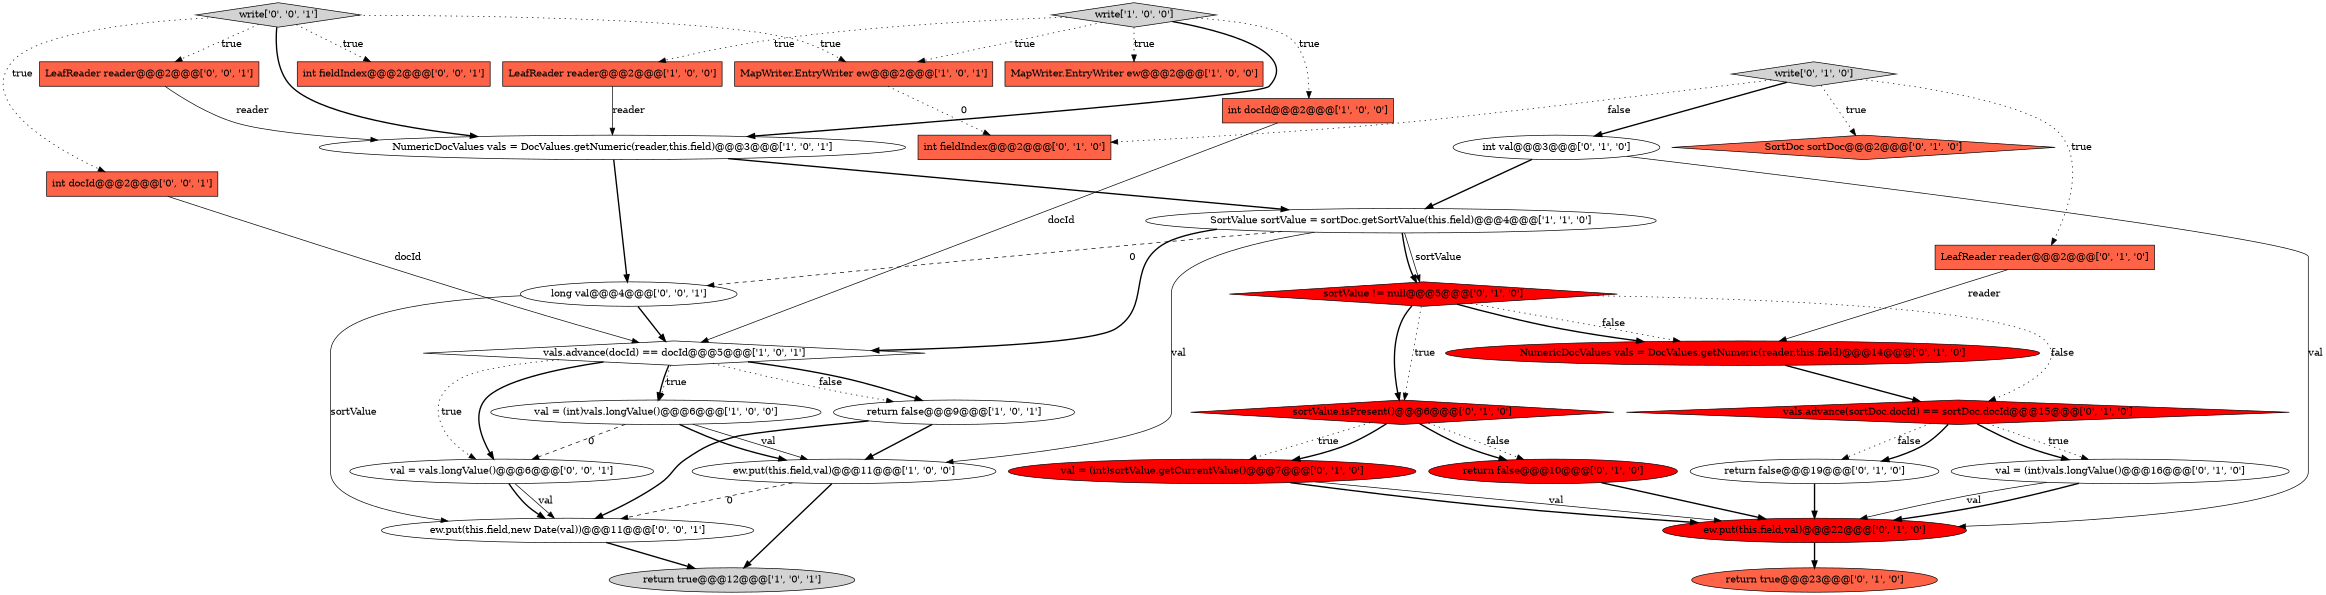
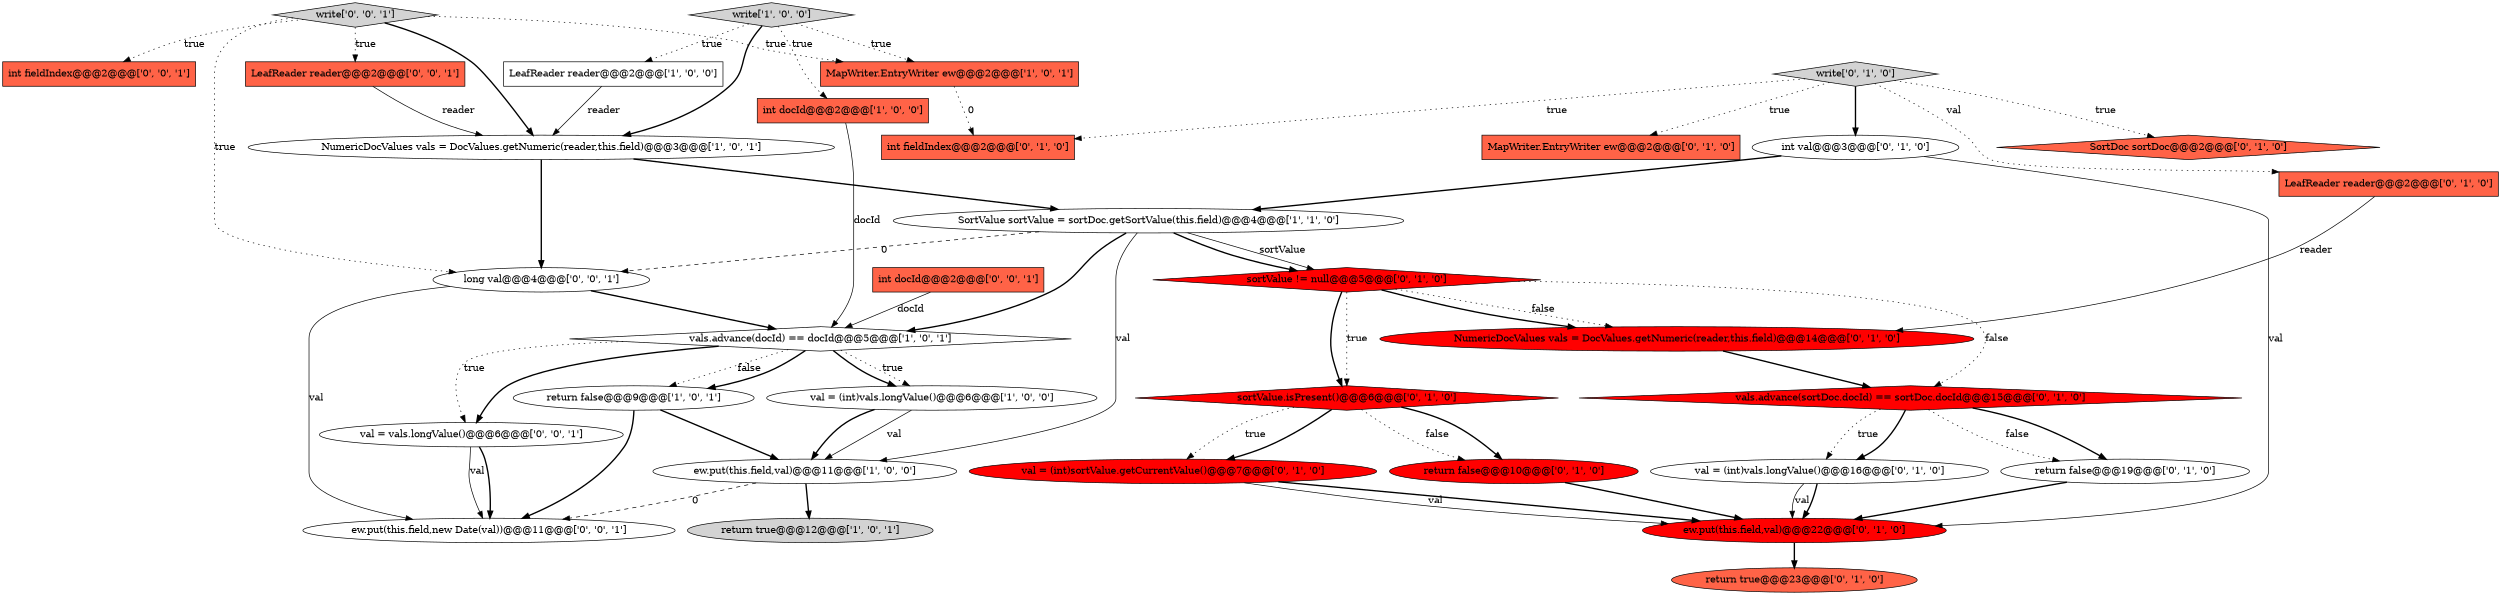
edge "write['0', '0', '1']" -> "int docId@@@2@@@['0', '0', '1']": now "write['0', '0', '1']" -> "long val@@@4@@@['0', '0', '1']"
node "LeafReader reader@@@2@@@['1', '0', '0']": fillcolor tomato -> white
node "MapWriter.EntryWriter ew@@@2@@@['1', '0', '0']": removed
edge "write['0', '1', '0']" -> "int fieldIndex@@@2@@@['0', '1', '0']": label "false" -> "true"
node "MapWriter.EntryWriter ew@@@2@@@['0', '1', '0']": added
edge "write['0', '1', '0']" -> "LeafReader reader@@@2@@@['0', '1', '0']": label "true" -> "val"
edge "long val@@@4@@@['0', '0', '1']" -> "ew.put(this.field,new Date(val))@@@11@@@['0', '0', '1']": label "sortValue" -> "val"
edge "val = (int)vals.longValue()@@@6@@@['1', '0', '0']" -> "val = vals.longValue()@@@6@@@['0', '0', '1']": removed, label "0"
edge "ew.put(this.field,new Date(val))@@@11@@@['0', '0', '1']" -> "return true@@@12@@@['1', '0', '1']": removed
